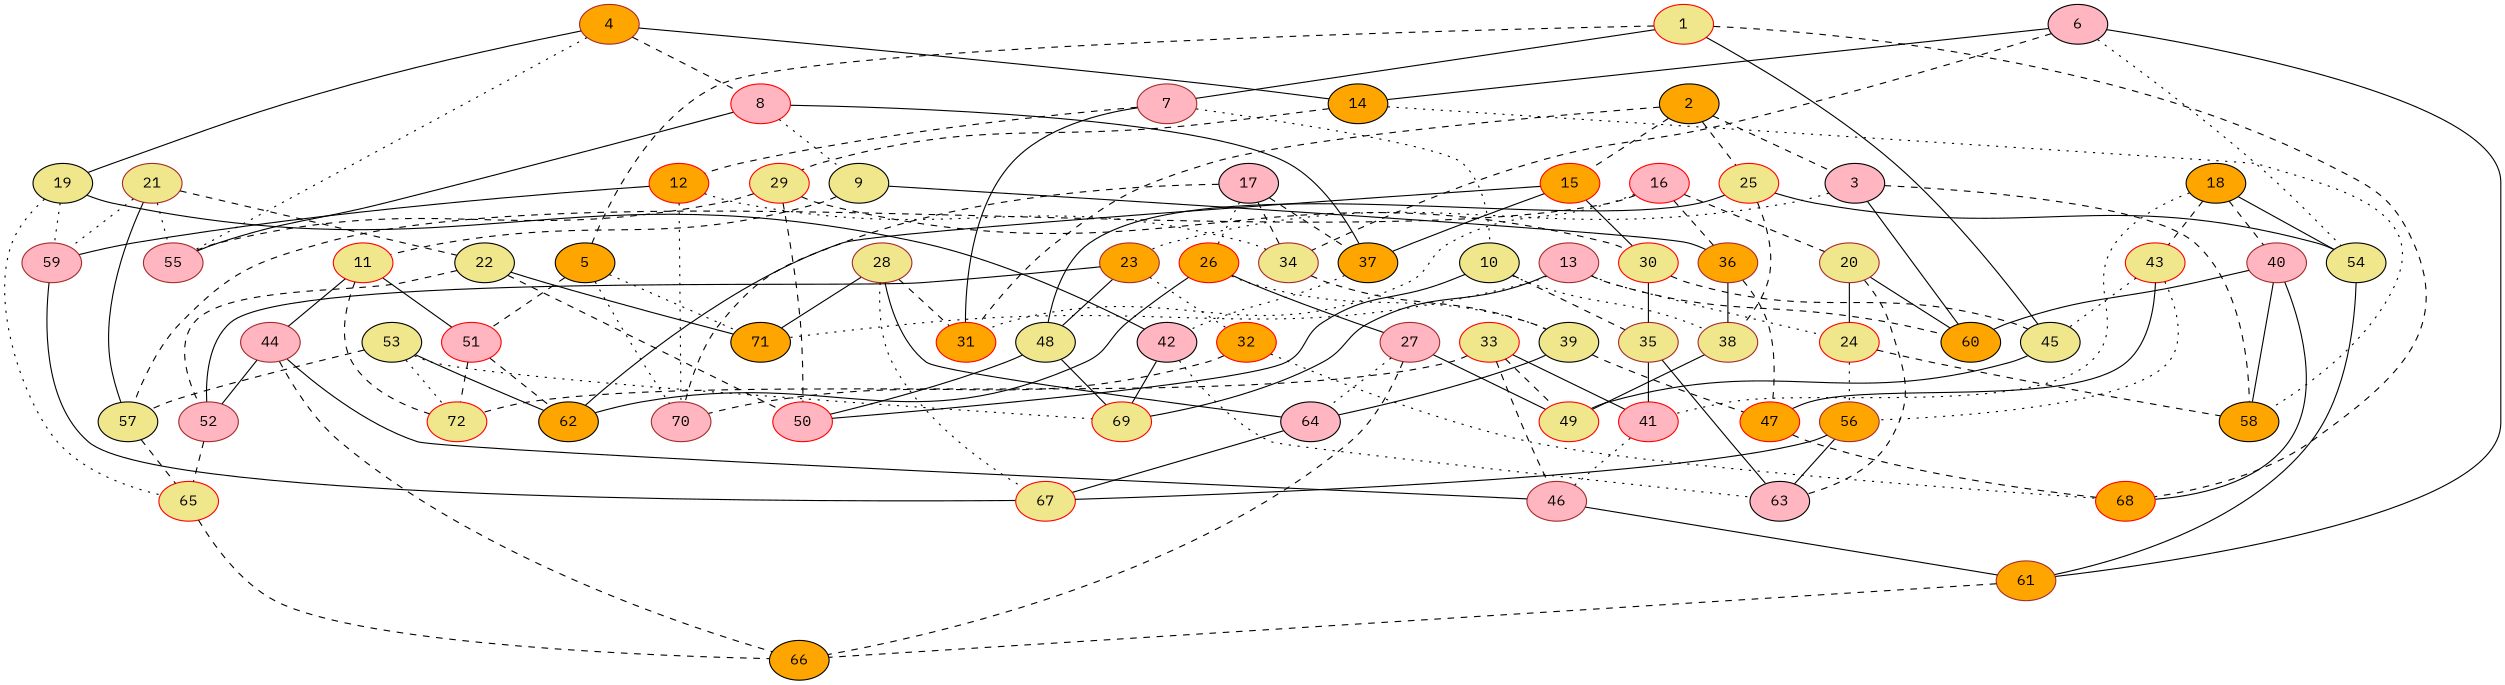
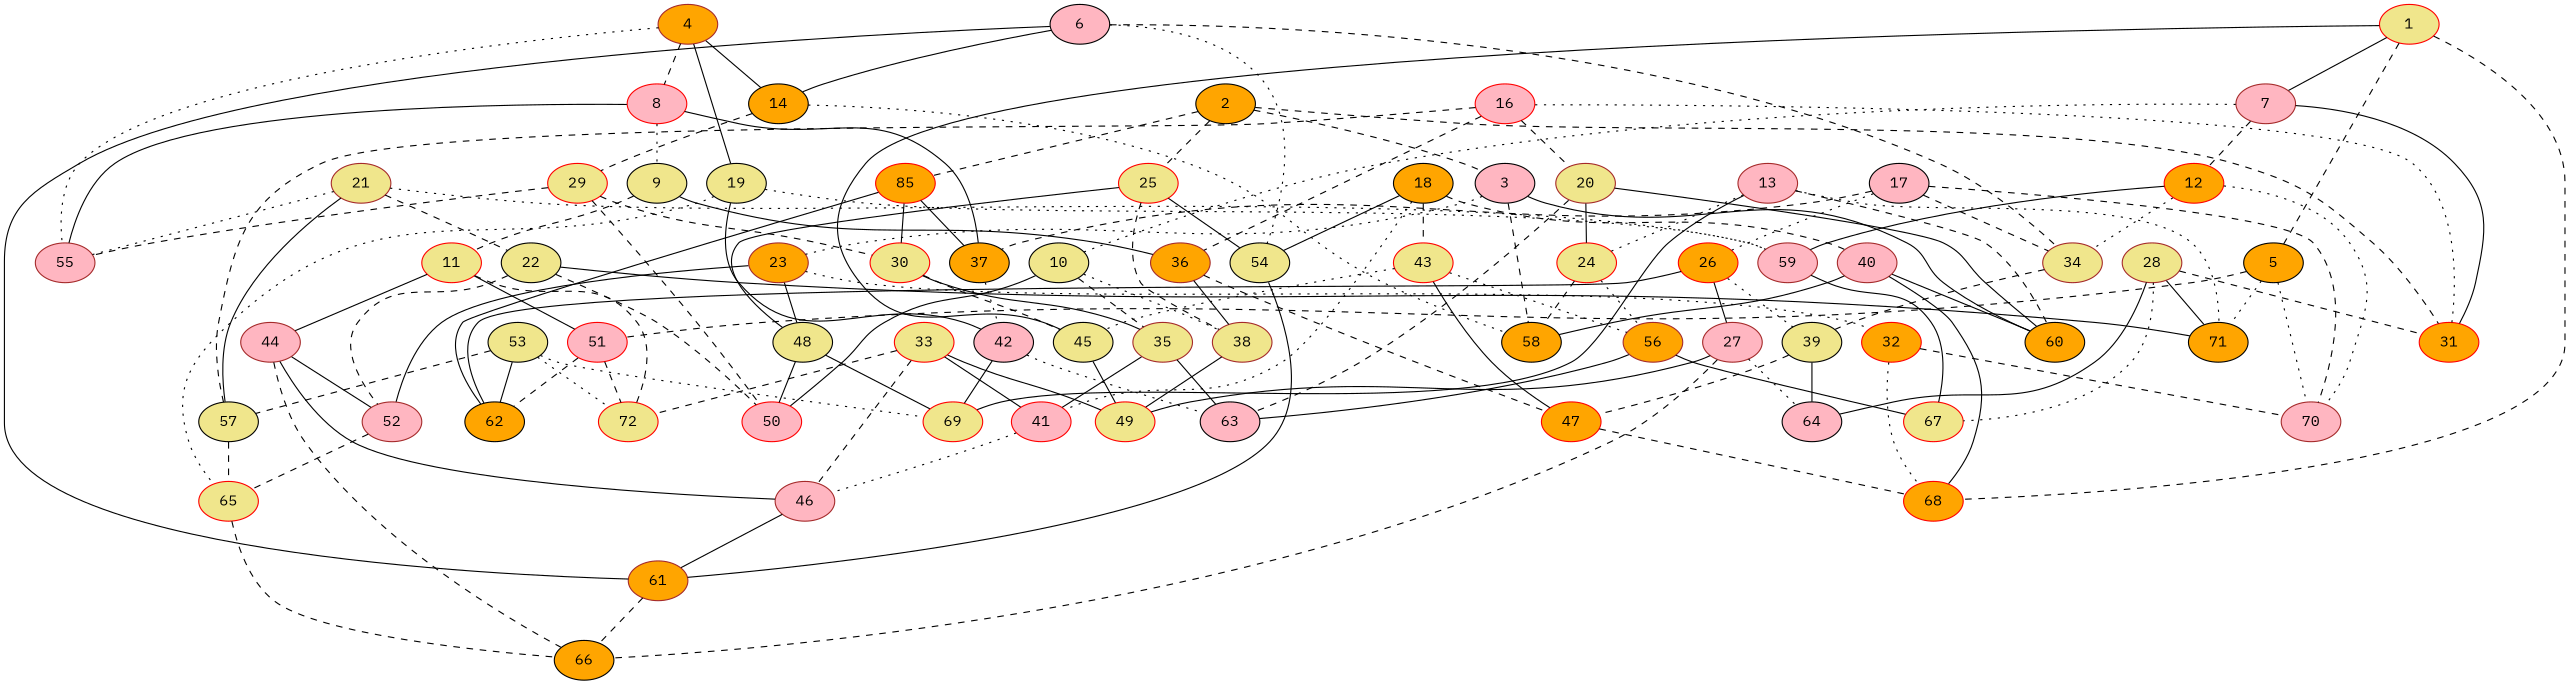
node "15": label "15" -> "85"
edge "33" -- "49": style dashed -> solid
edge "64" -- "67": removed
